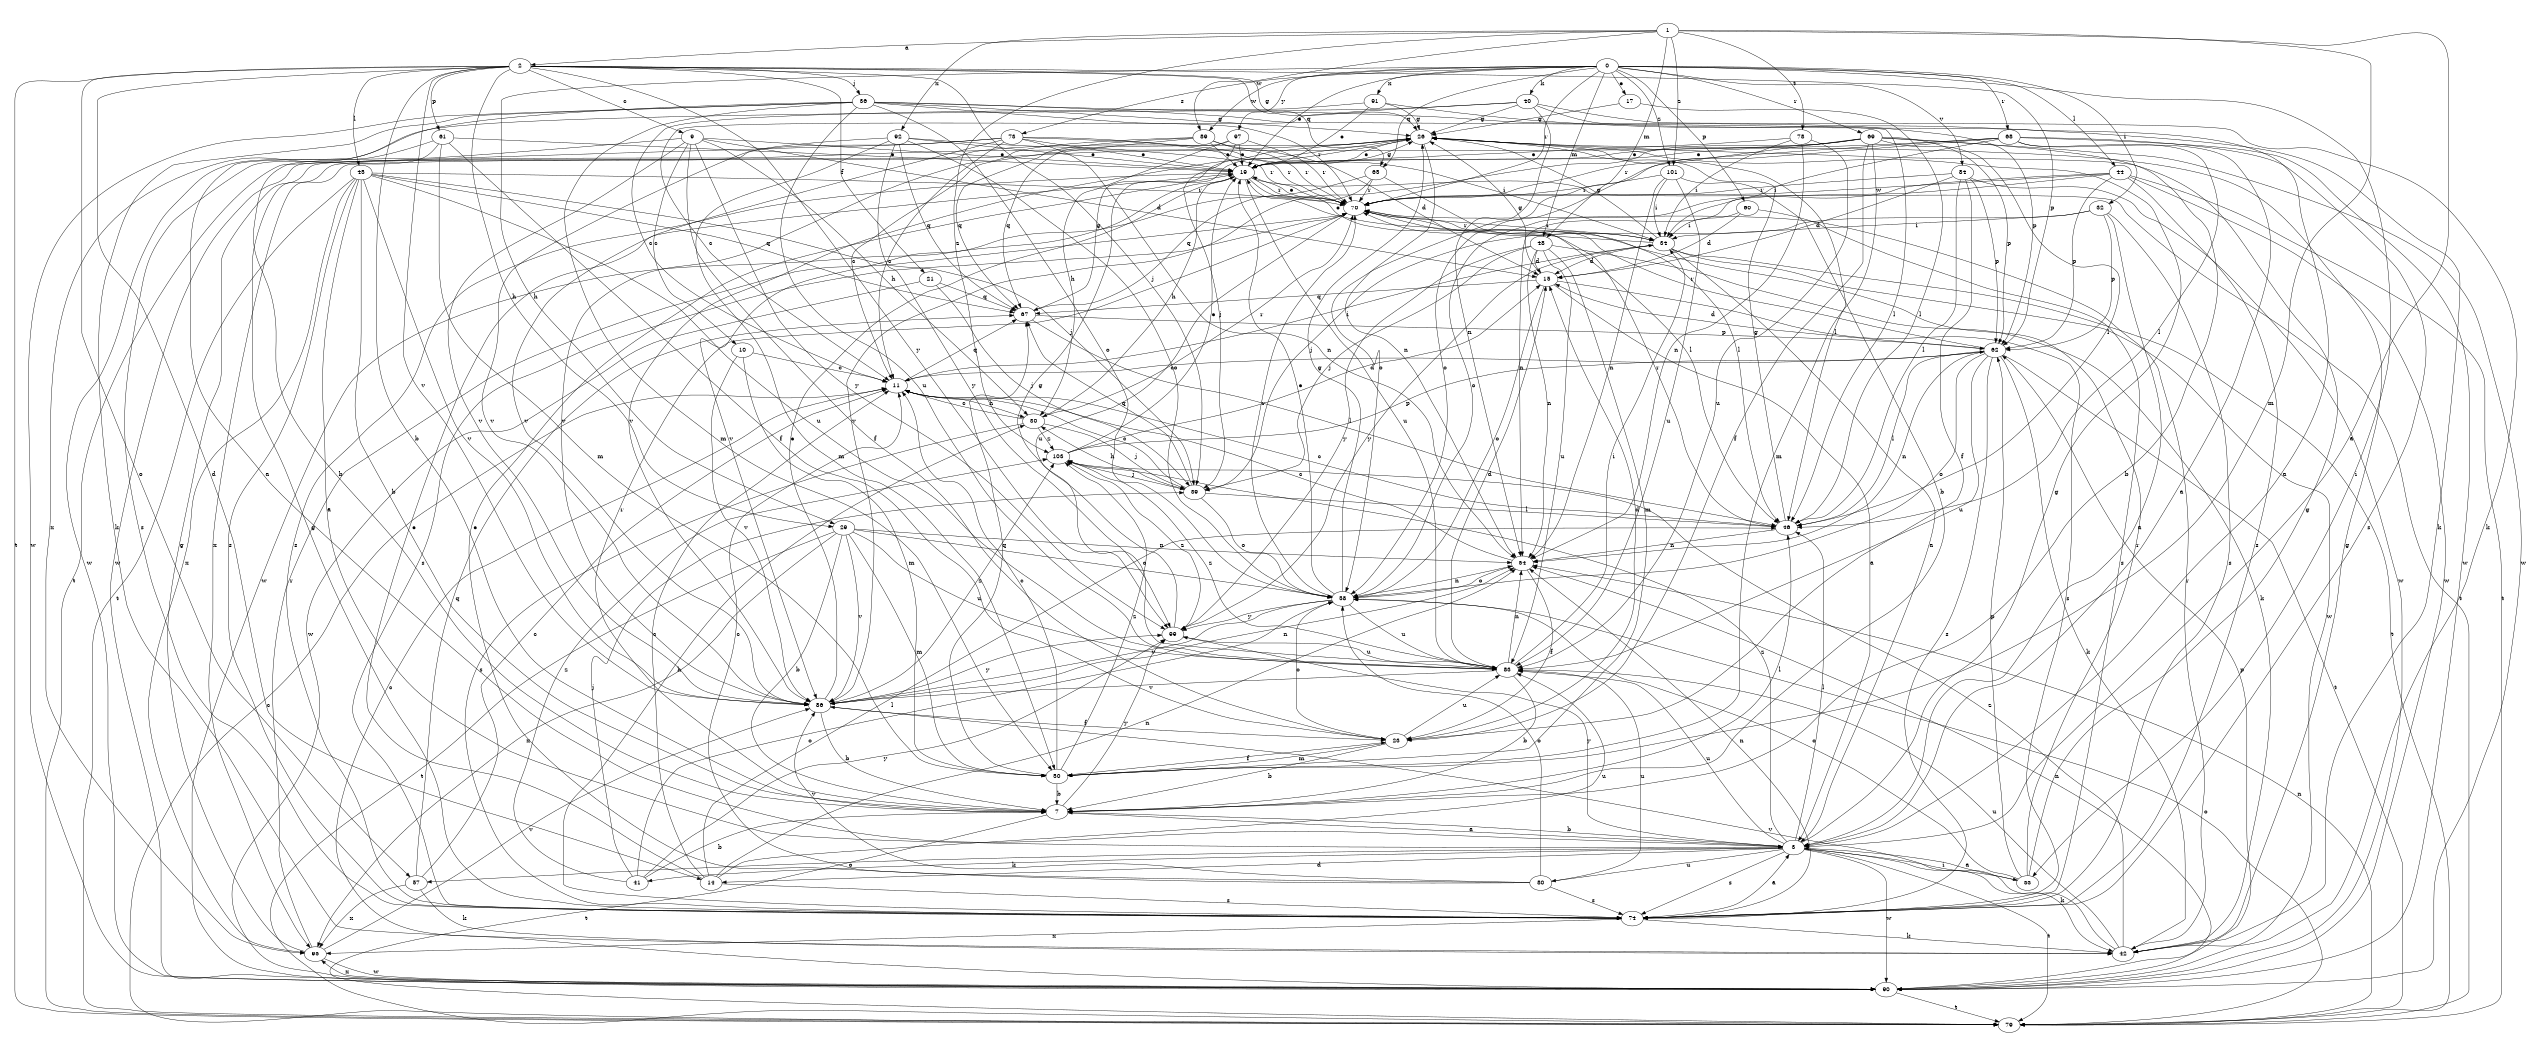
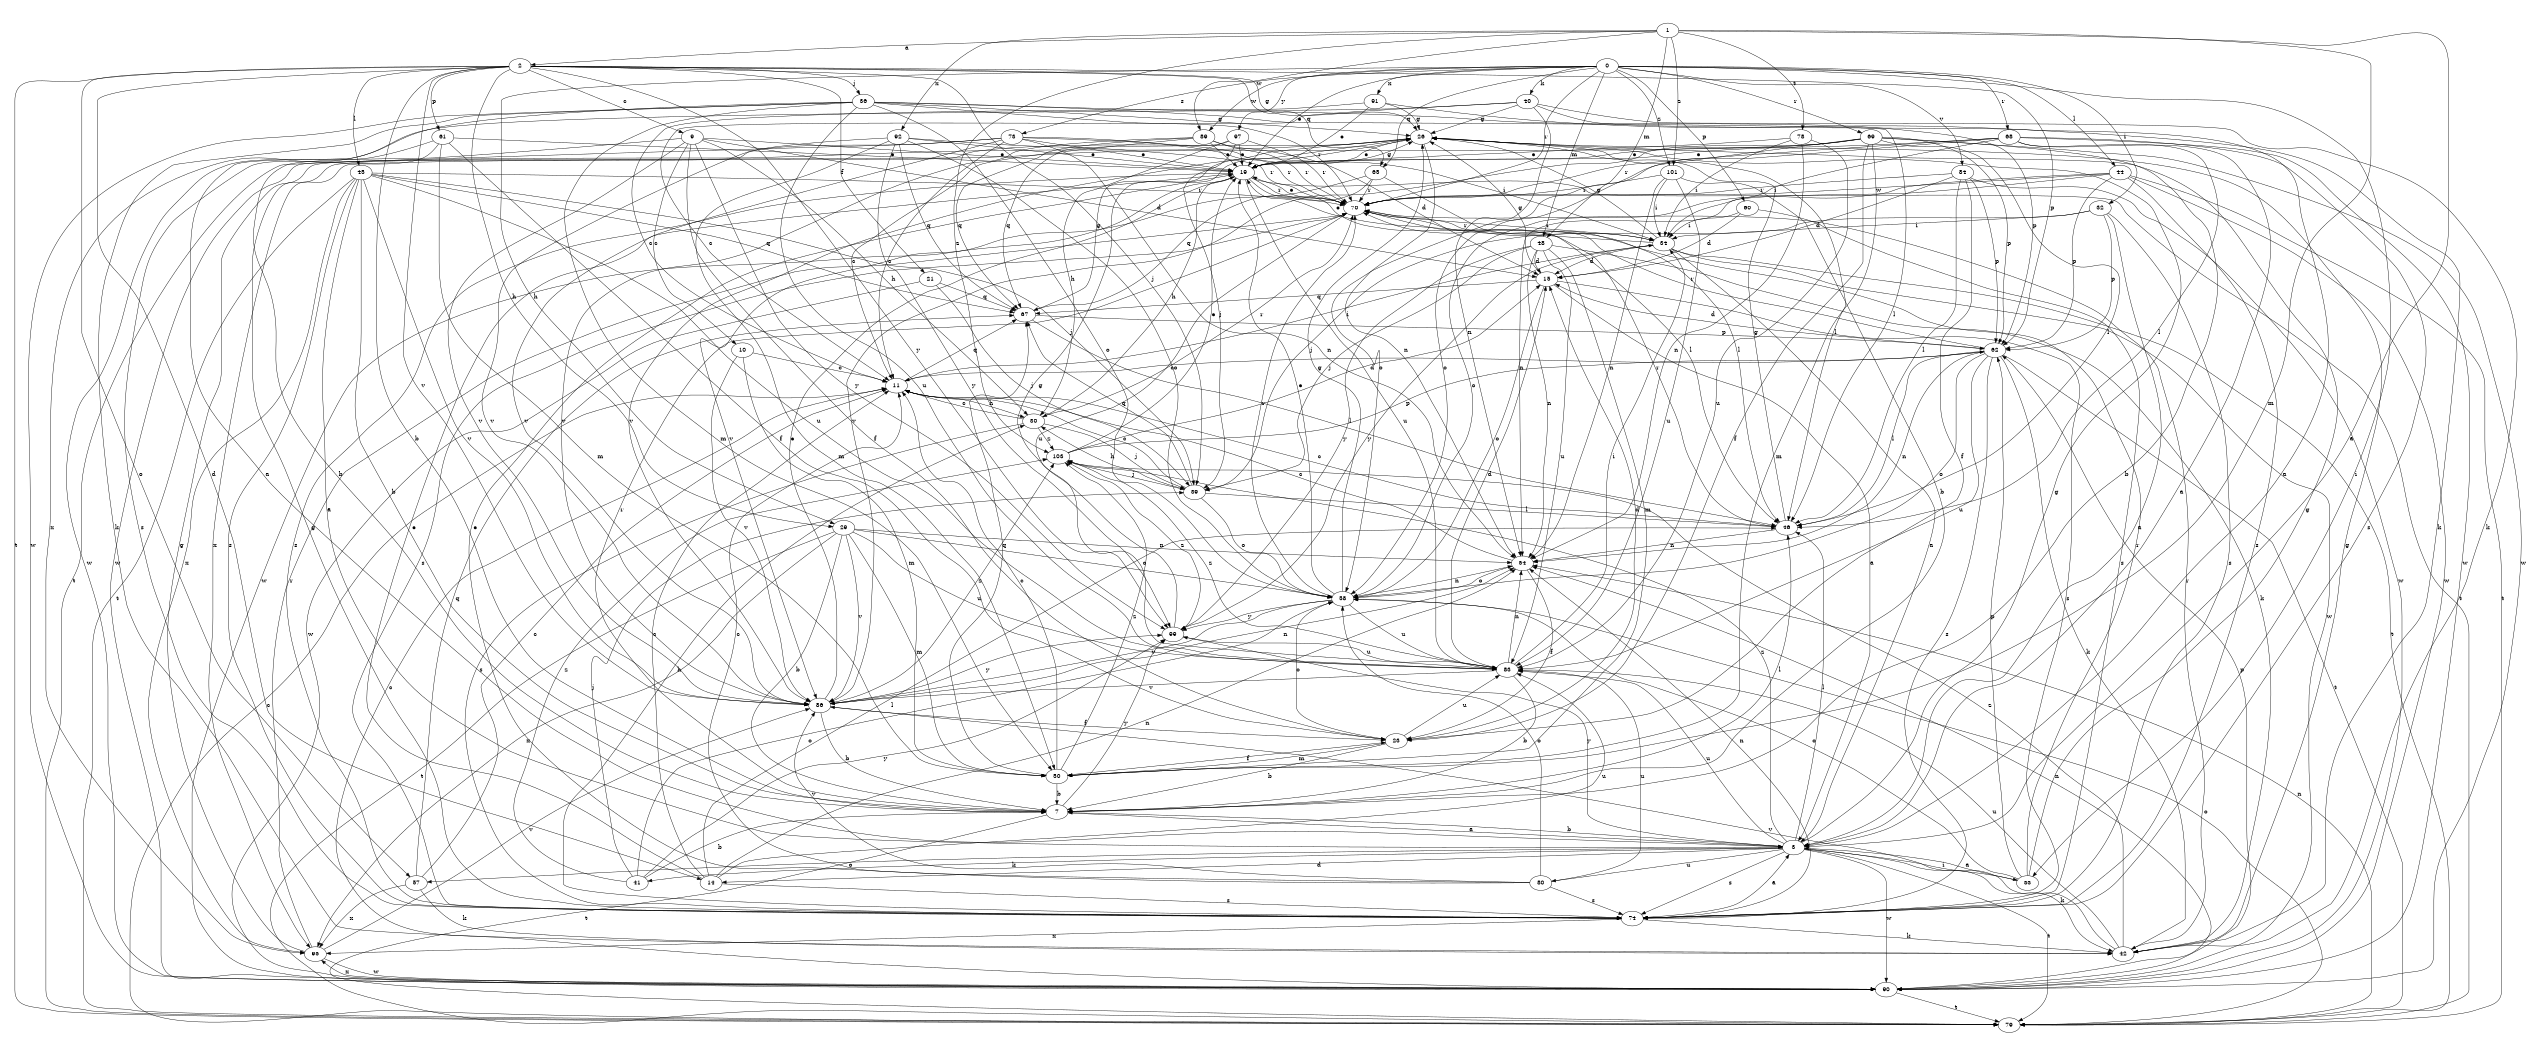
node "17": removed
